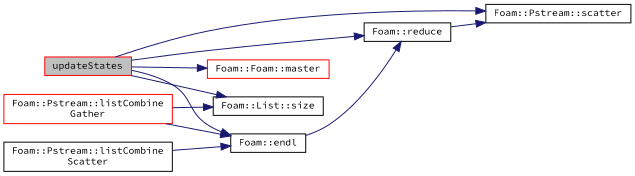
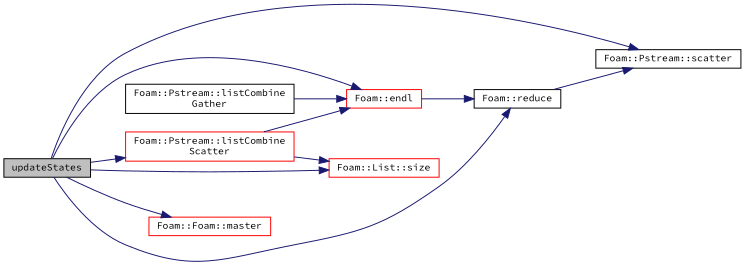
node "updateStates": color red -> black
node "Foam::List::size": color black -> red
edge "Foam::Pstream::listCombine Gather" -> "Foam::List::size": now "Foam::Pstream::listCombine Scatter" -> "Foam::List::size"
node "Foam::Pstream::listCombine Gather": color red -> black
node "Foam::endl": color black -> red
node "Foam::Pstream::listCombine Scatter": color black -> red
edge "updateStates" -> "Foam::Pstream::listCombine Scatter": added
